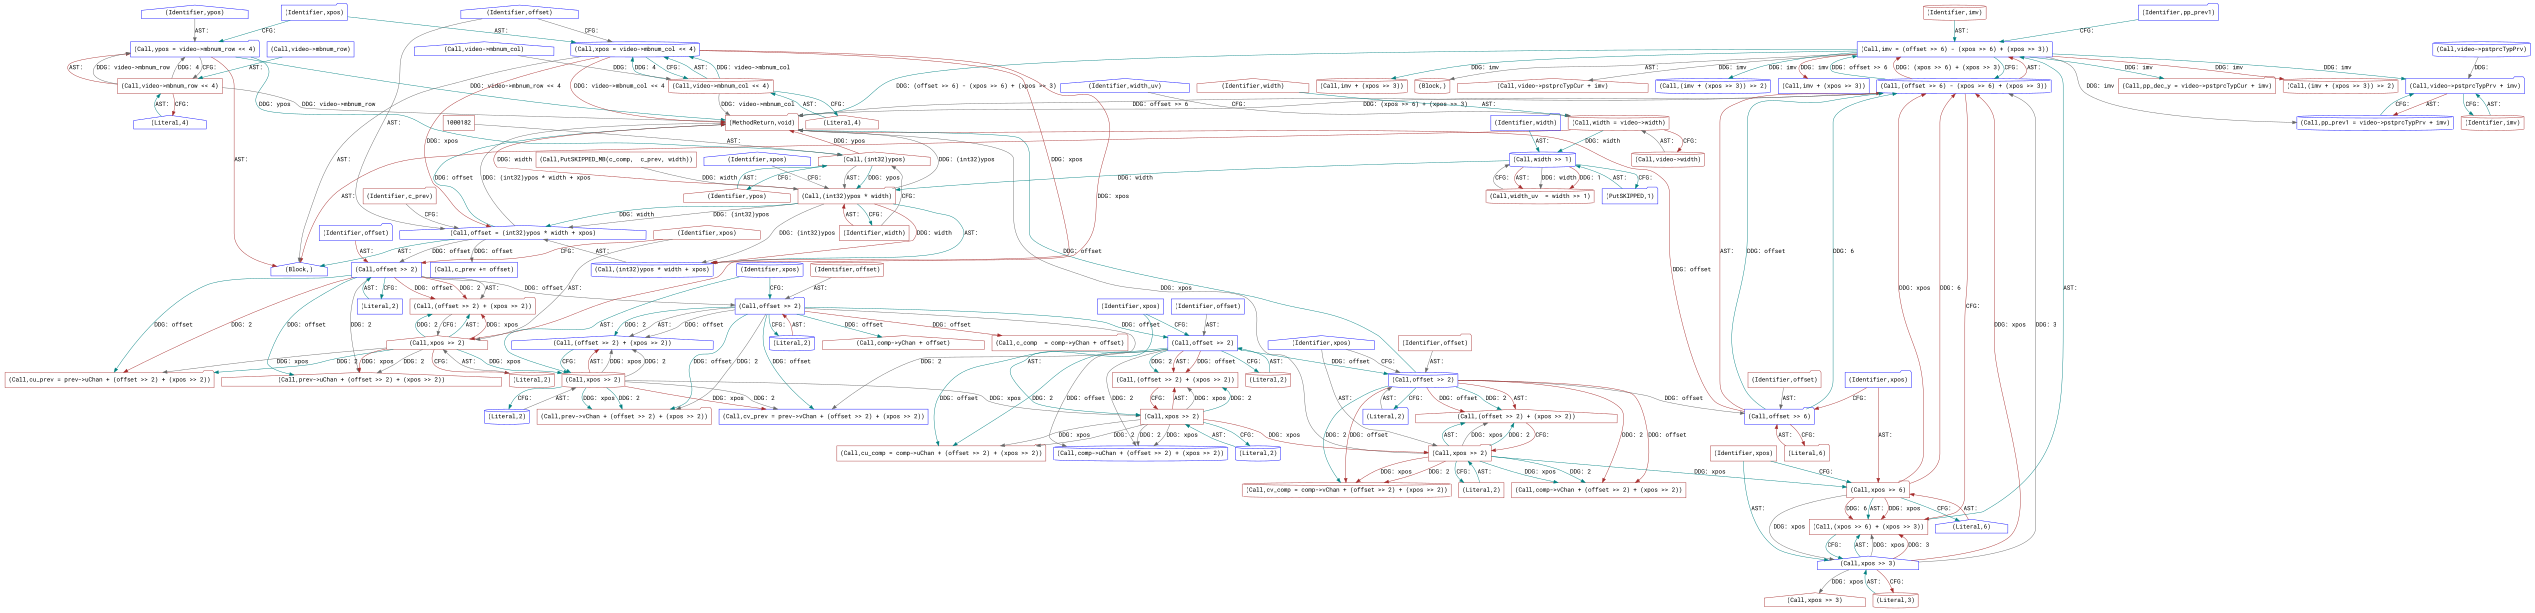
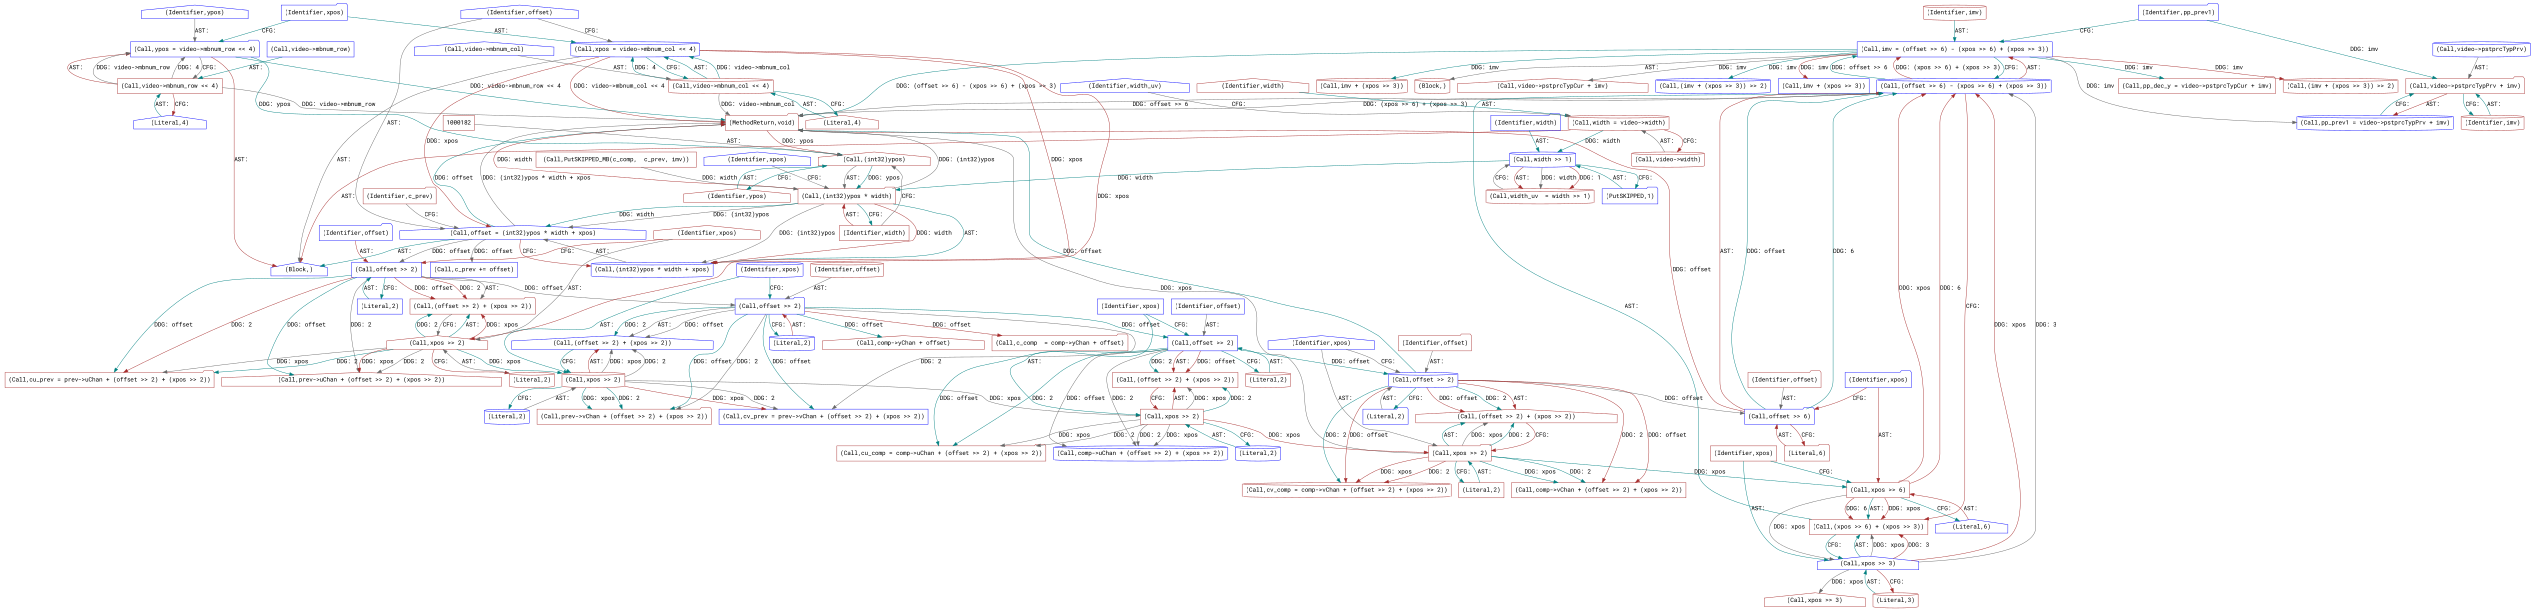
edge "(Call,imv = (offset >> 6) - (xpos >> 6) + (xpos >> 3))" -> "(Call,video->pstprcTypPrv + imv)": now "(Identifier,pp_prev1)" -> "(Call,video->pstprcTypPrv + imv)"
edge "(Call,video->mbnum_col)" -> "(Call,video->mbnum_col << 4)": label "DDG: " -> "AST: "
edge "(Call,video->pstprcTypPrv)" -> "(Call,video->pstprcTypPrv + imv)": label "DDG: " -> "AST: "
node "(Call,video->pstprcTypPrv + imv)": color blue -> brown
edge "(Call,(int32)ypos)" -> "(MethodReturn,void)": reversed
node "(Call,PutSKIPPED_MB(c_comp,  c_prev, width))": label "(Call,PutSKIPPED_MB(c_comp,  c_prev, width))" -> "(Call,PutSKIPPED_MB(c_comp,  c_prev, imv))"
edge "(Call,offset = (int32)ypos * width + xpos)" -> "(Call,(int32)ypos * width + xpos)": added, label "CFG:"
edge "(Call,(xpos >> 6) + (xpos >> 3))" -> "(Call,imv = (offset >> 6) - (xpos >> 6) + (xpos >> 3))": now "(Call,(xpos >> 6) + (xpos >> 3))" -> "(Call,(offset >> 6) - (xpos >> 6) + (xpos >> 3))"
